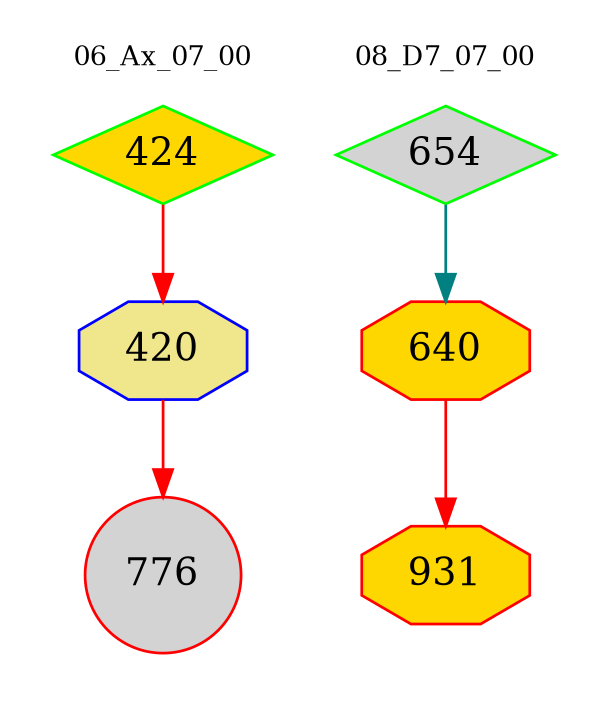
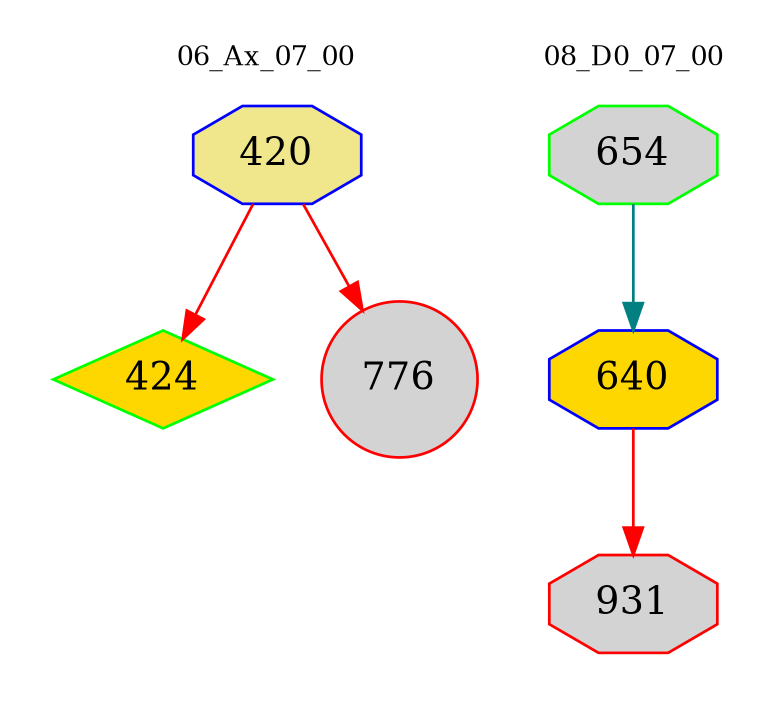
cluster "08_D7_07_00": label "08_D7_07_00" -> "08_D0_07_00"
node "654": shape diamond -> octagon
edge "424" -> "420": reversed
node "640": color red -> blue
node "931": fillcolor gold -> lightgrey
